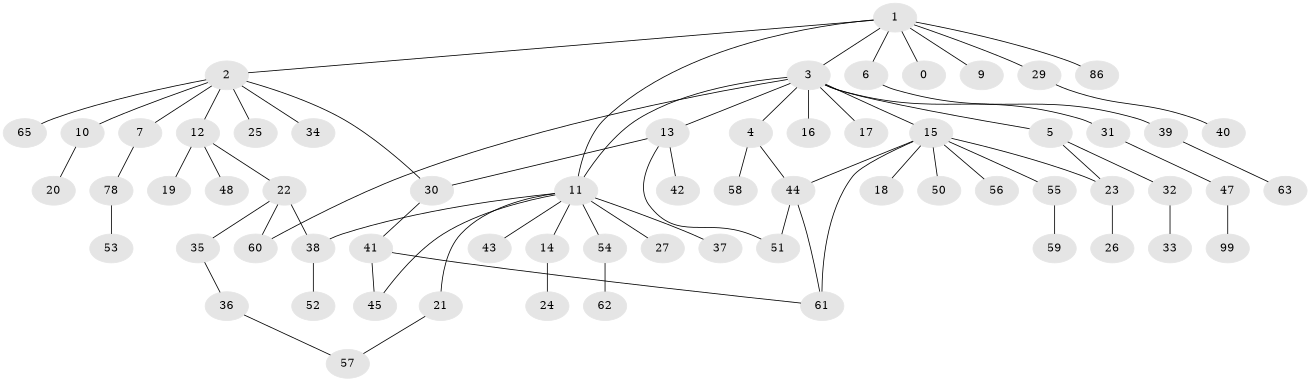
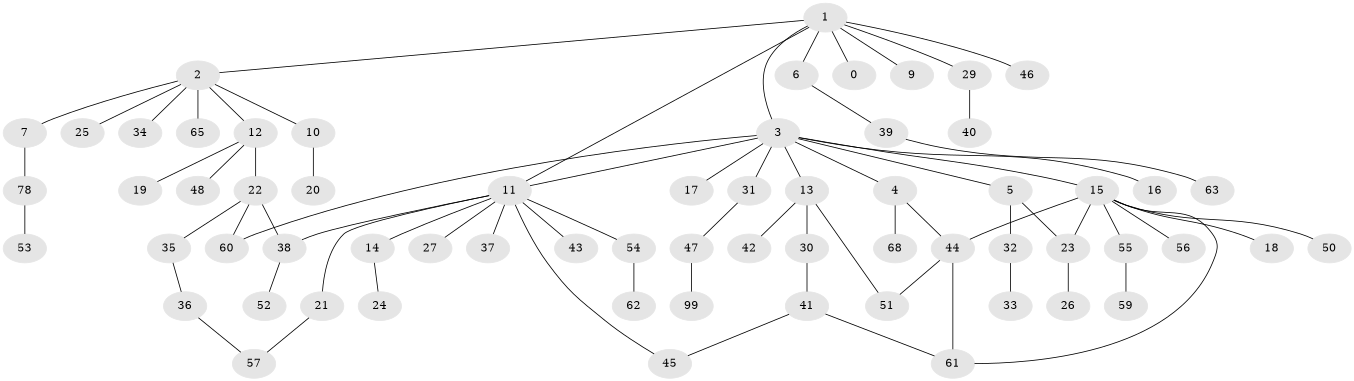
node "86": label "86" -> "46"
edge "2" -- "30": removed
node "58": label "58" -> "68"
